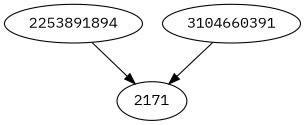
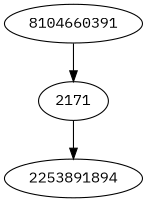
node "3104660391": label "3104660391" -> "8104660391"
edge "2253891894" -> "2171": reversed
